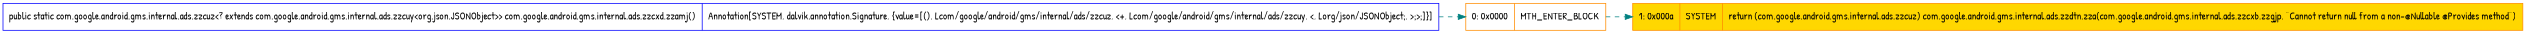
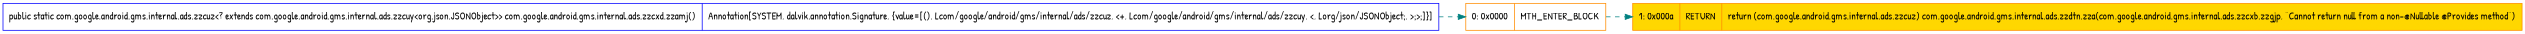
node "1: 0x000a": text "SYSTEM" -> "RETURN"
